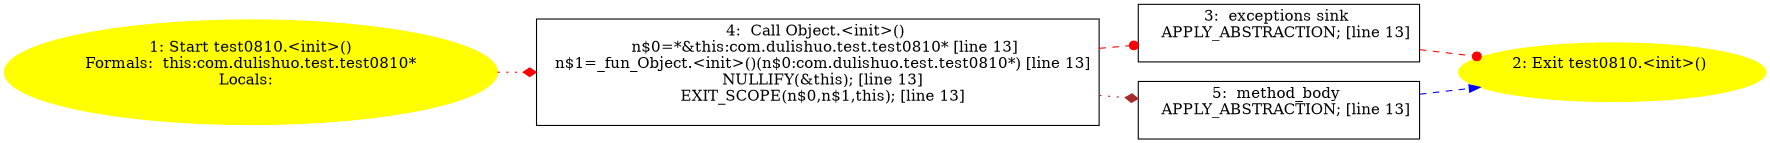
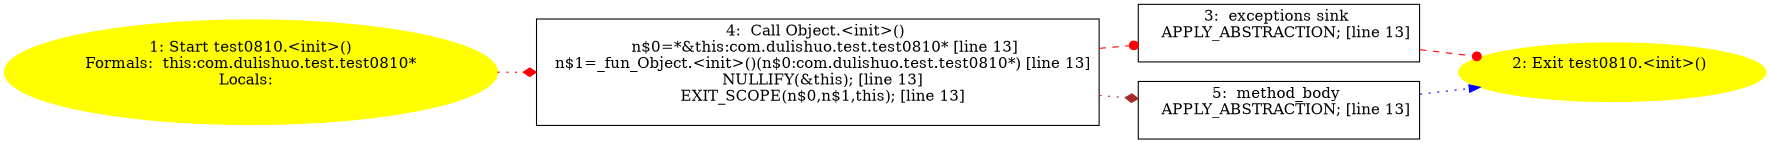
edge "5:  method_body APPLY_ABSTRACTION; [line 13]" -> "2: Exit test0810.<init>()": style dashed -> dotted
